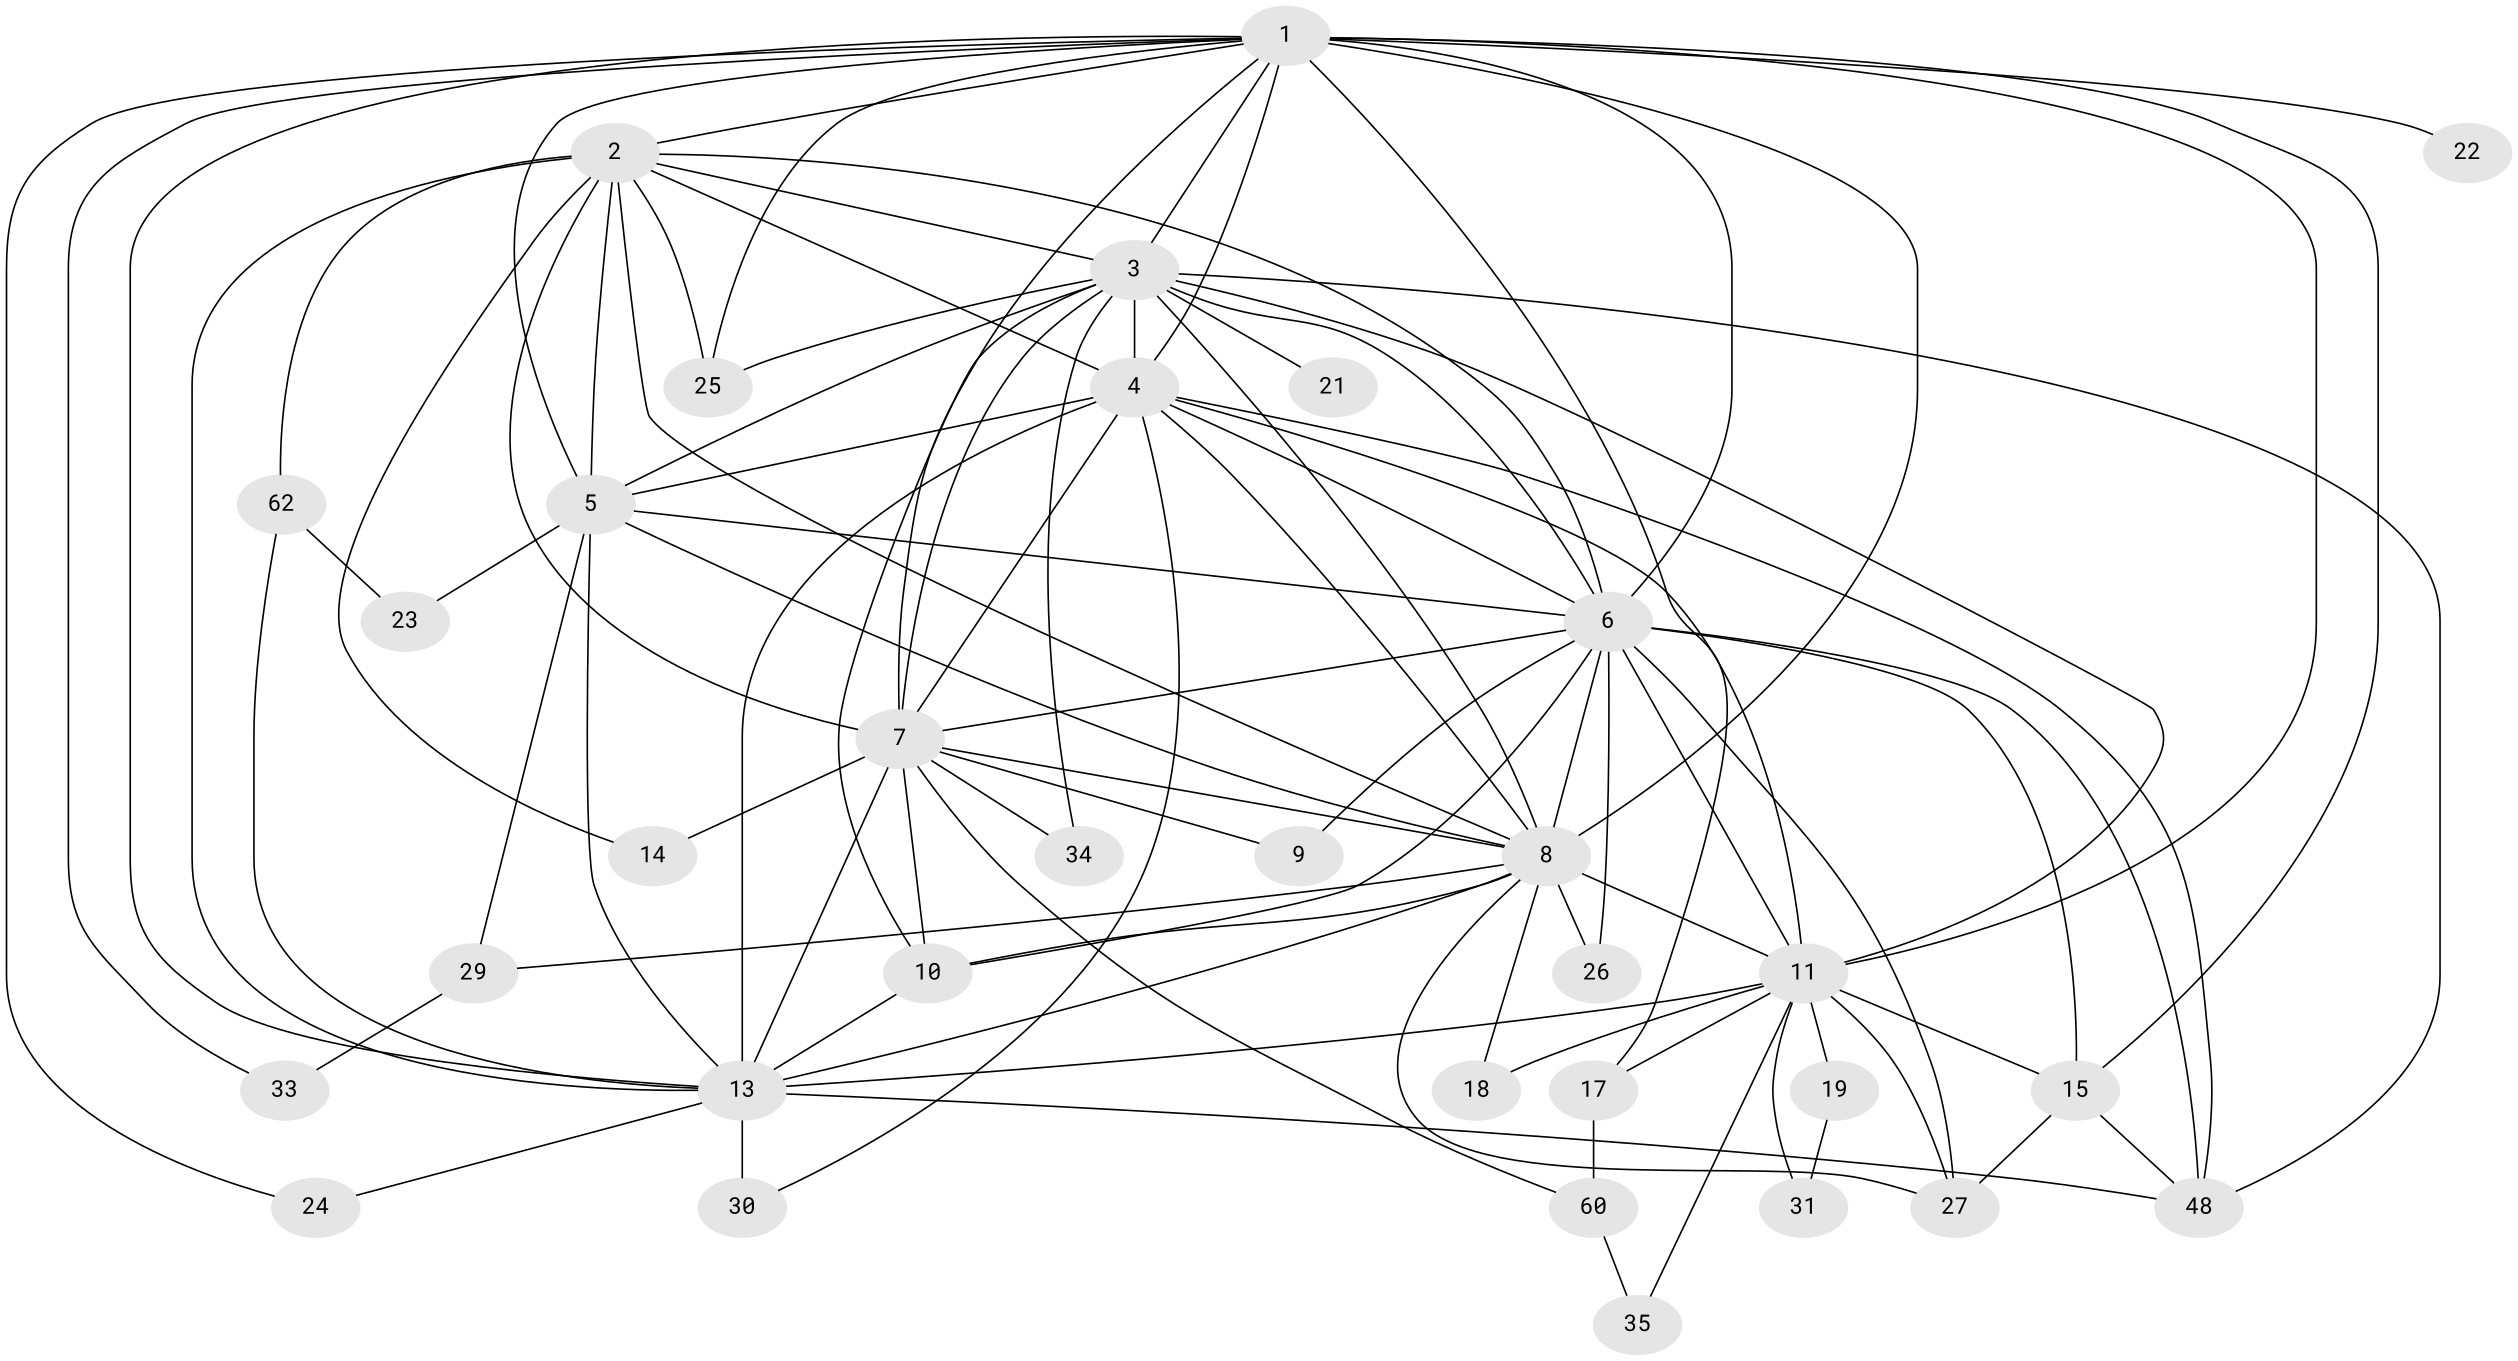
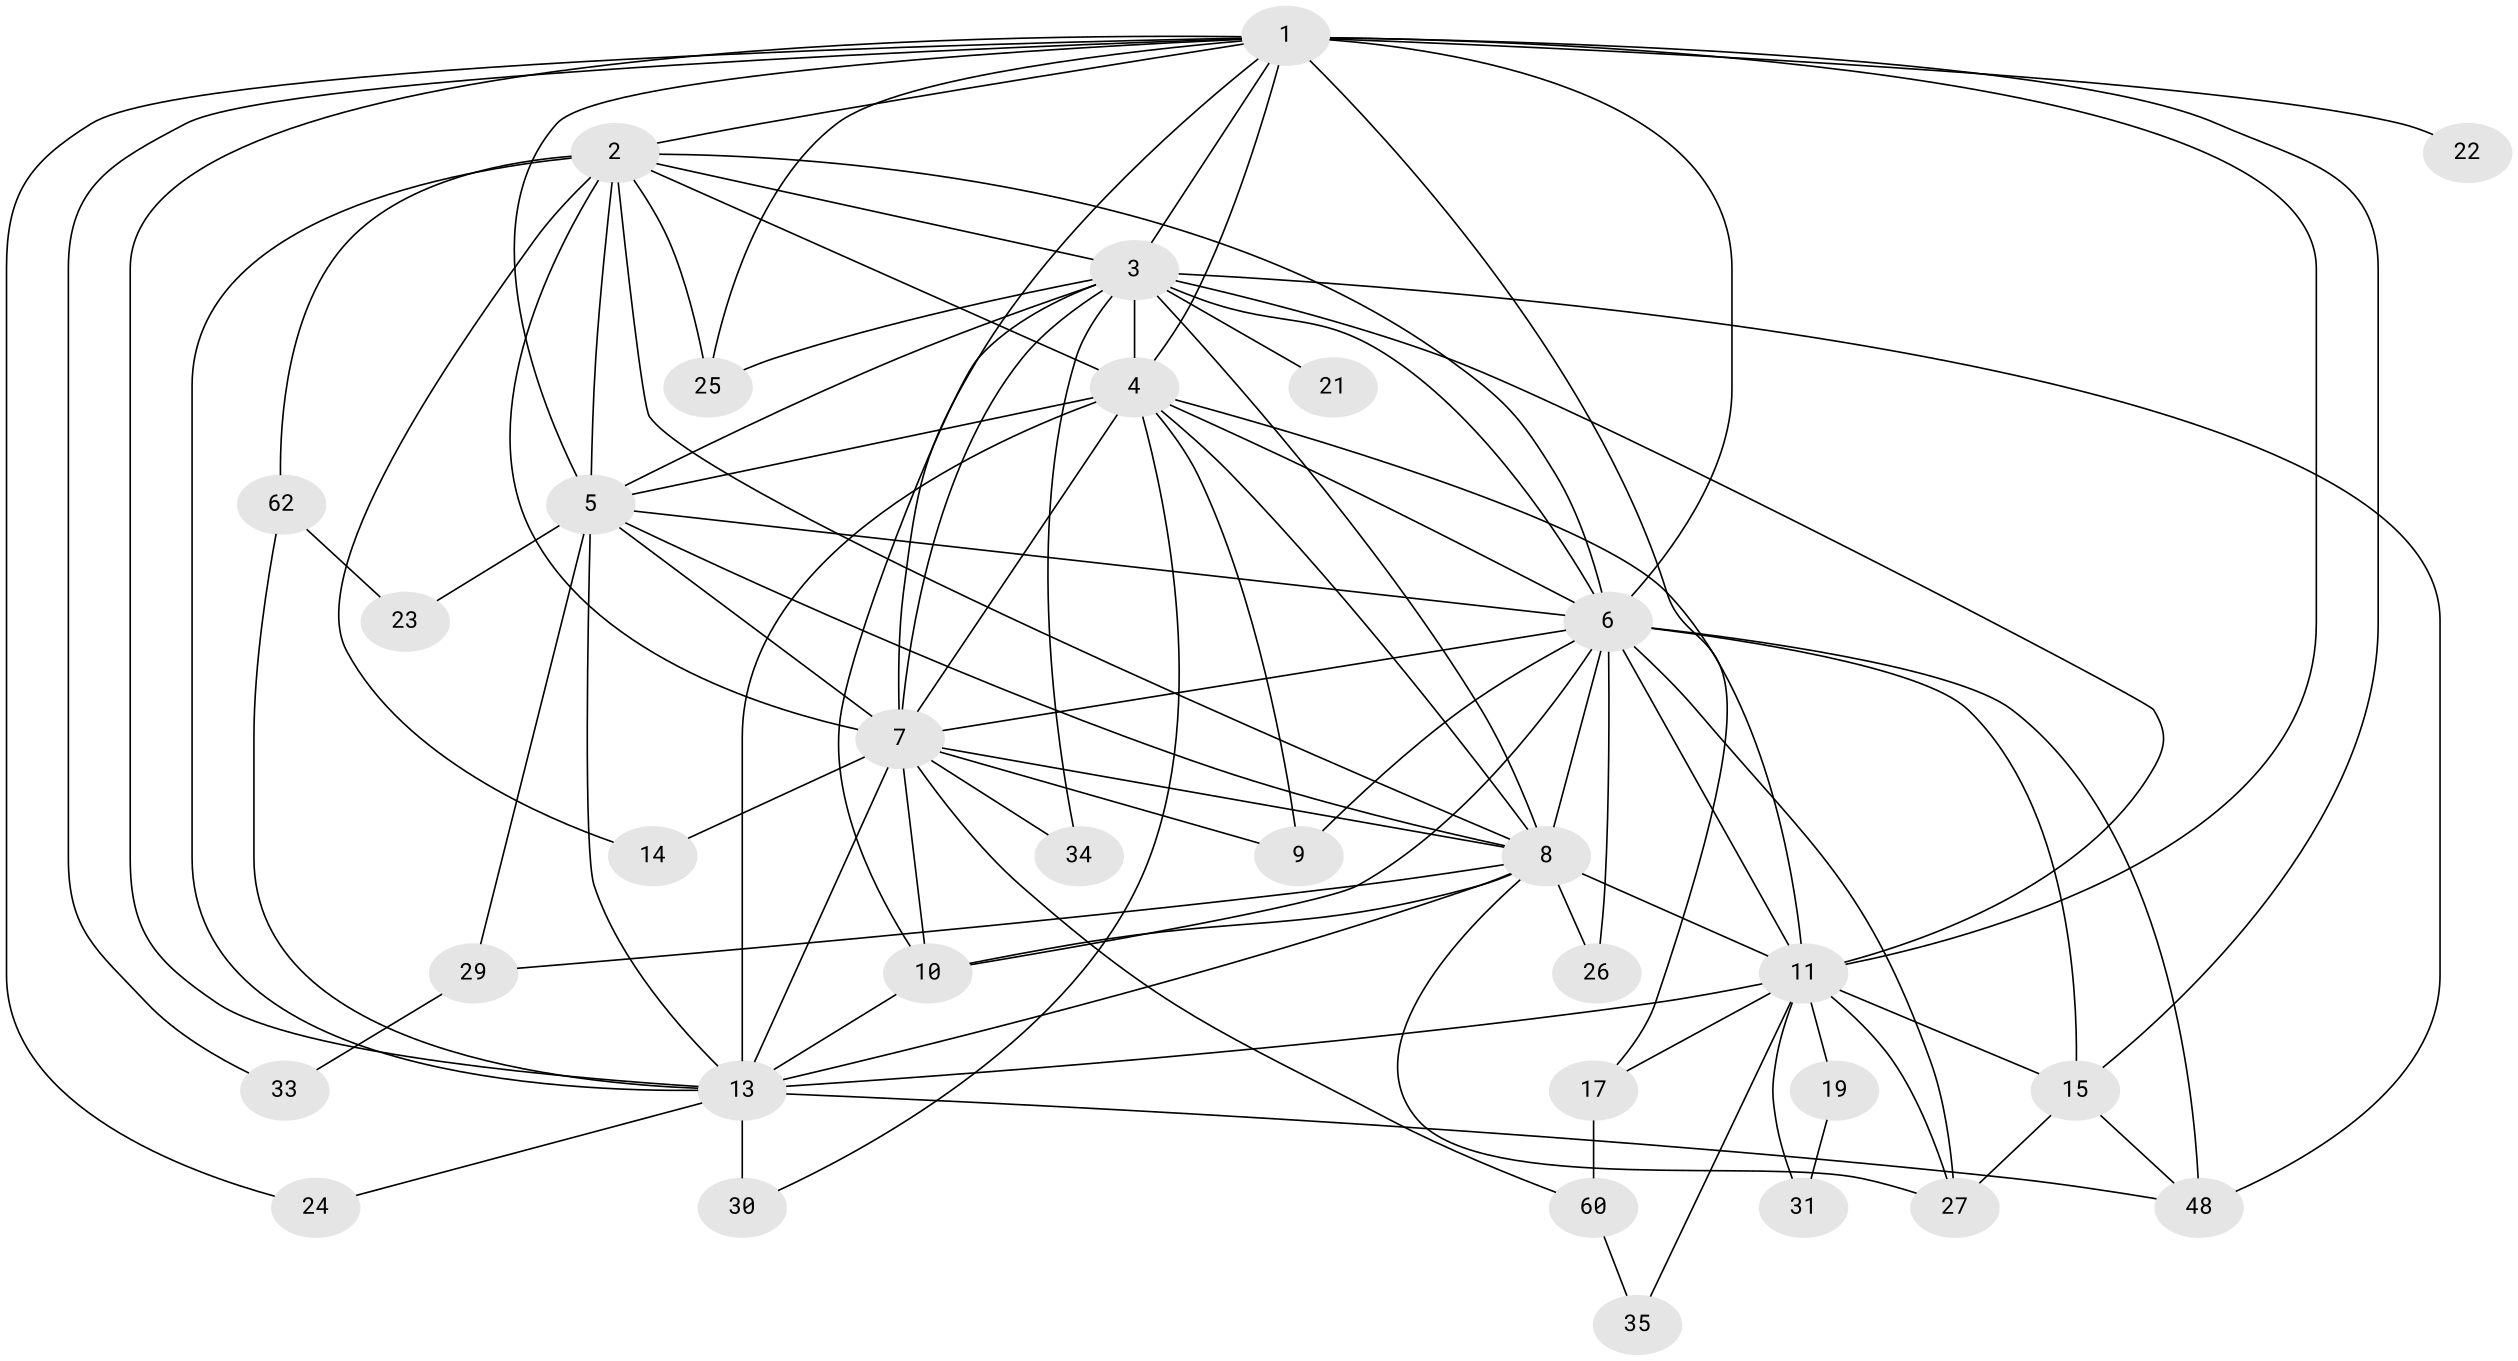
edge "1" -- "8": removed
edge "4" -- "48": now "4" -- "9"
edge "5" -- "7": added
node "18": removed
